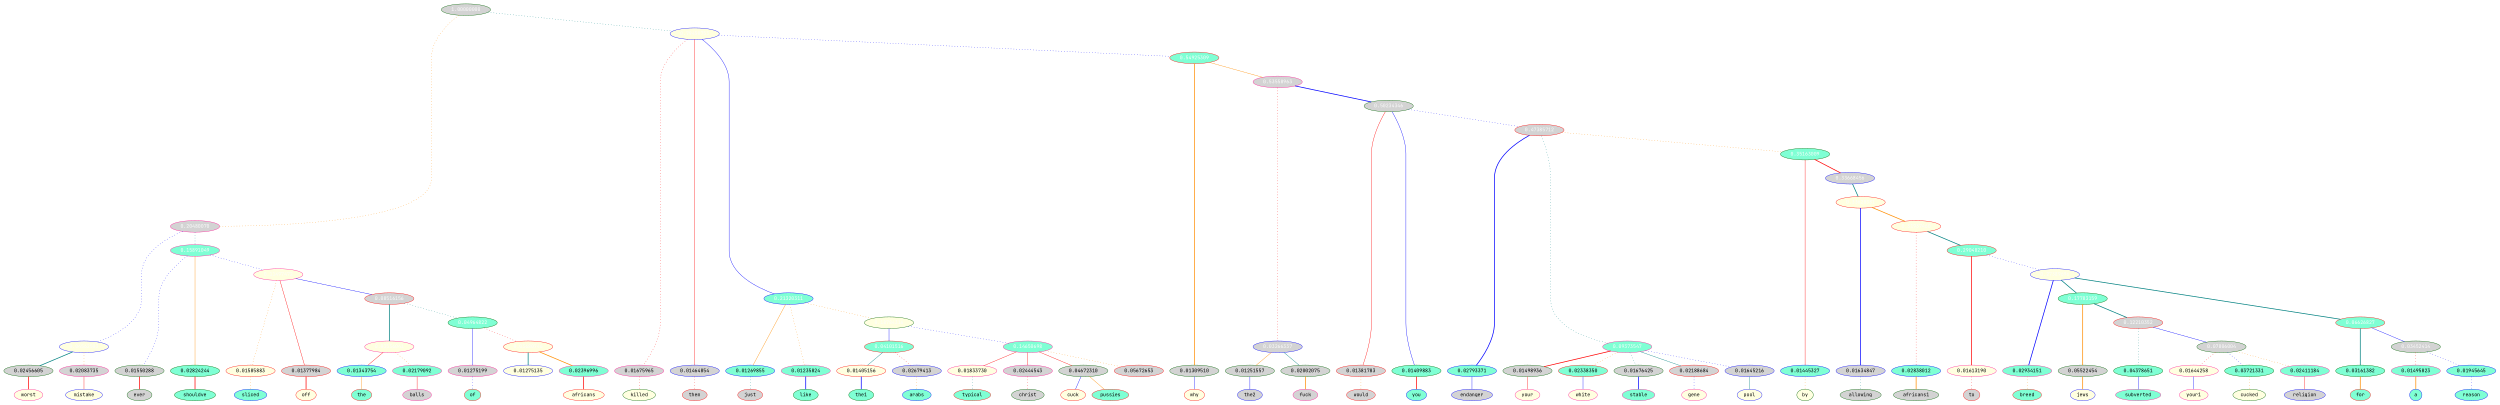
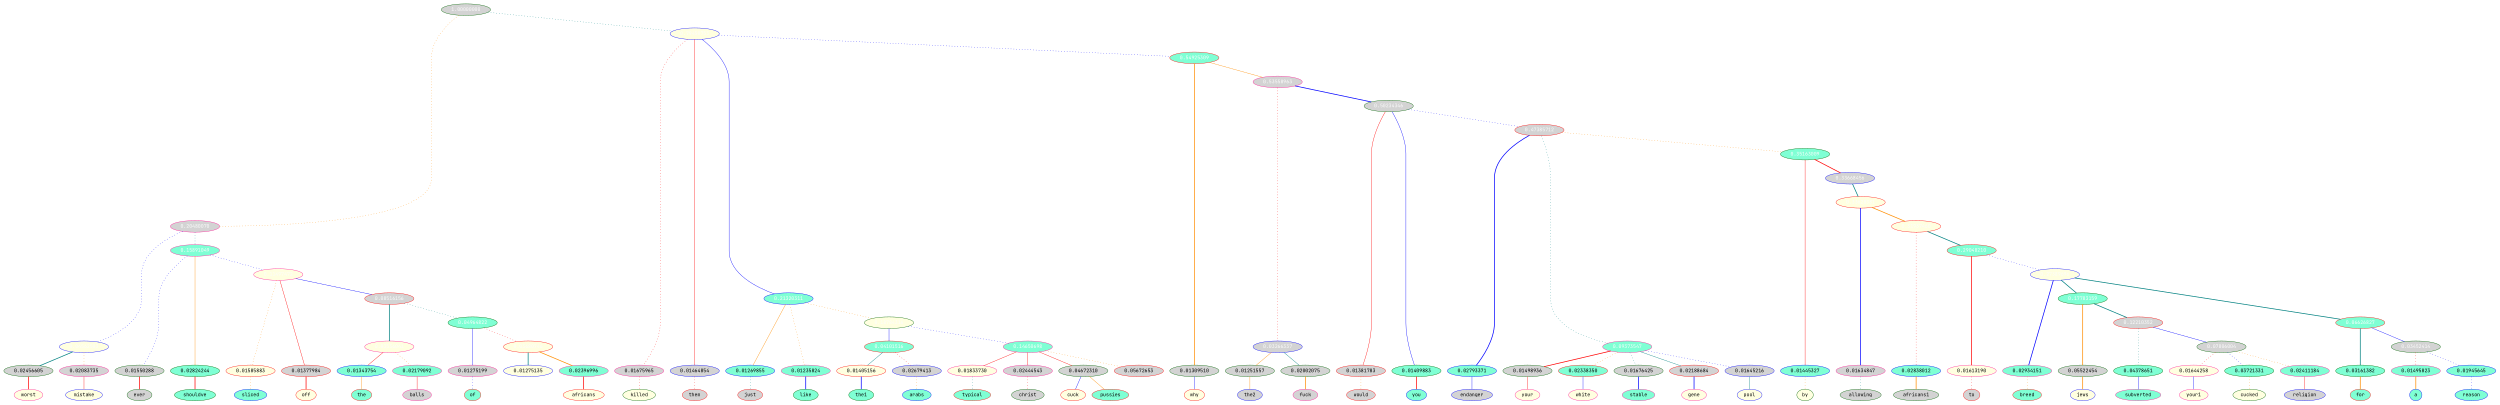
node "0.01634847": color blue -> deeppink
edge "0.01251557" -- "the2": color blue -> darkorange
edge "0.02188684" -- "gene": style dotted -> bold
